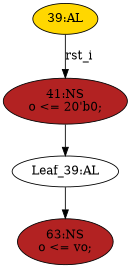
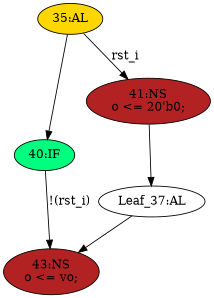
node "39:AL": label "39:AL" -> "35:AL"
node "40:IF": added
node "Leaf_39:AL": label "Leaf_39:AL" -> "Leaf_37:AL"
node "63:NS o <= vo;": label "63:NS o <= vo;" -> "43:NS o <= vo;"
